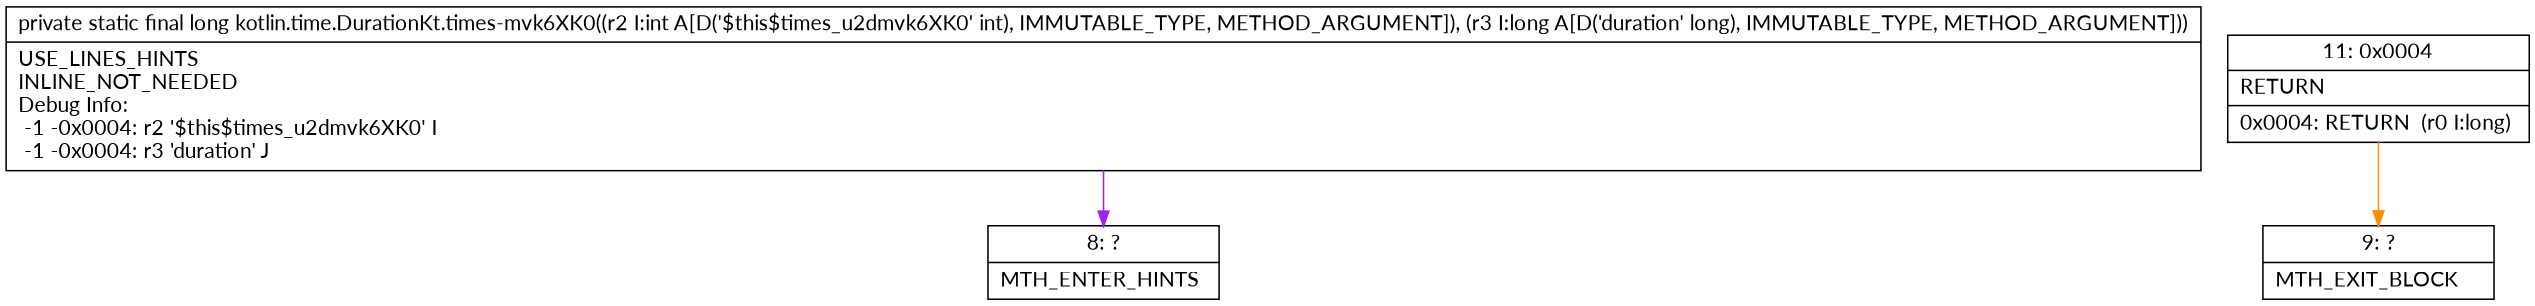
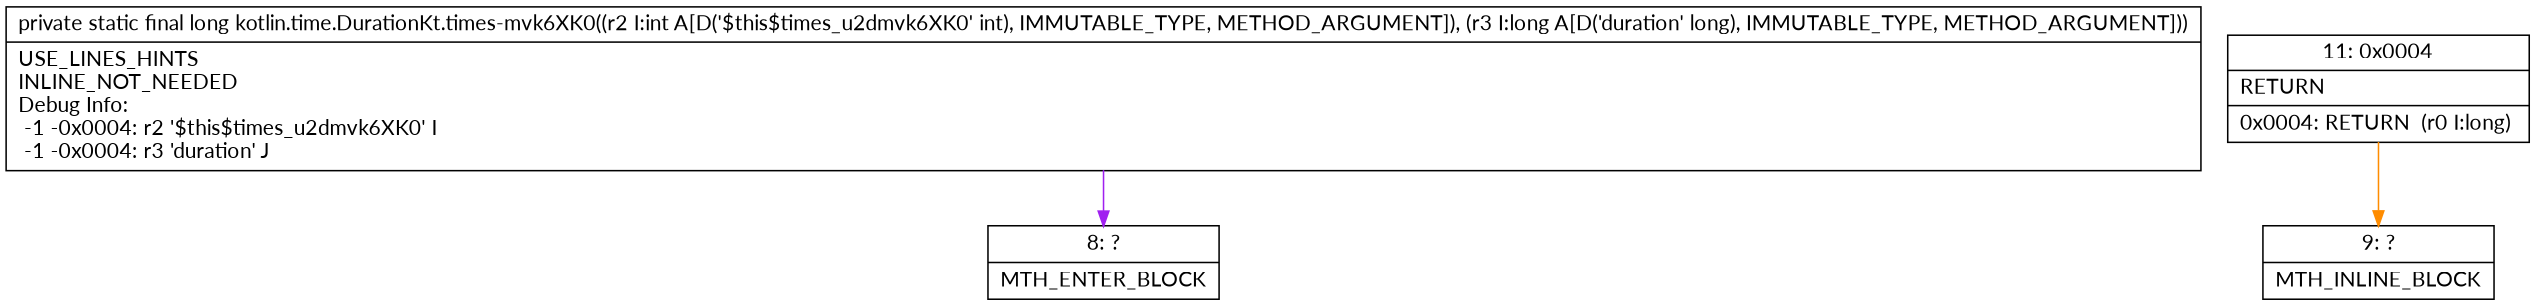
node "8: ?": text "MTH_ENTER_HINTS" -> "MTH_ENTER_BLOCK"
node "9: ?": text "MTH_EXIT_BLOCK" -> "MTH_INLINE_BLOCK"
